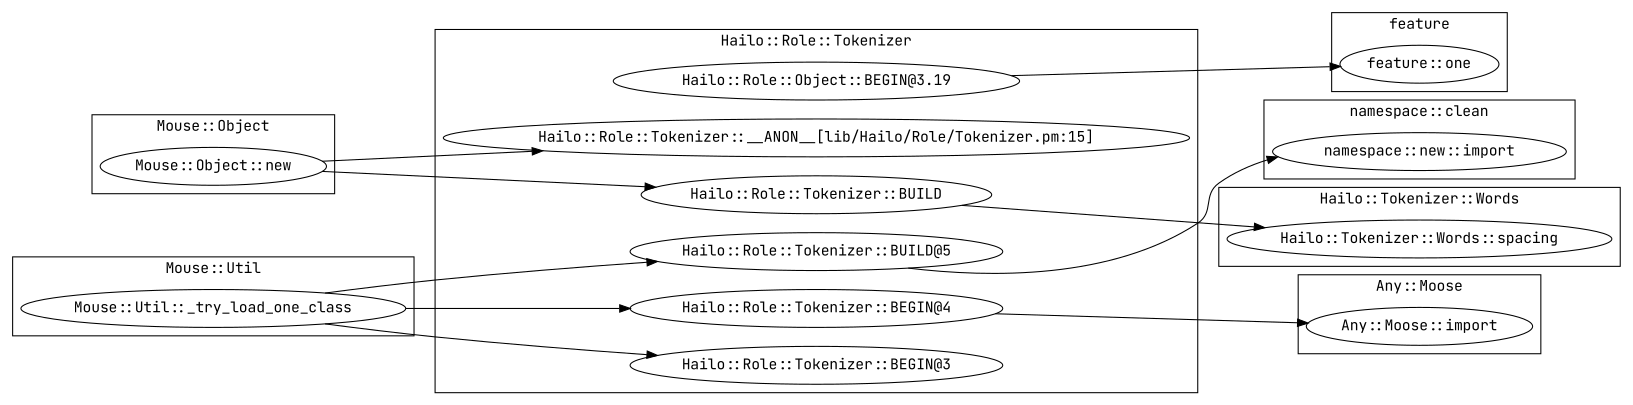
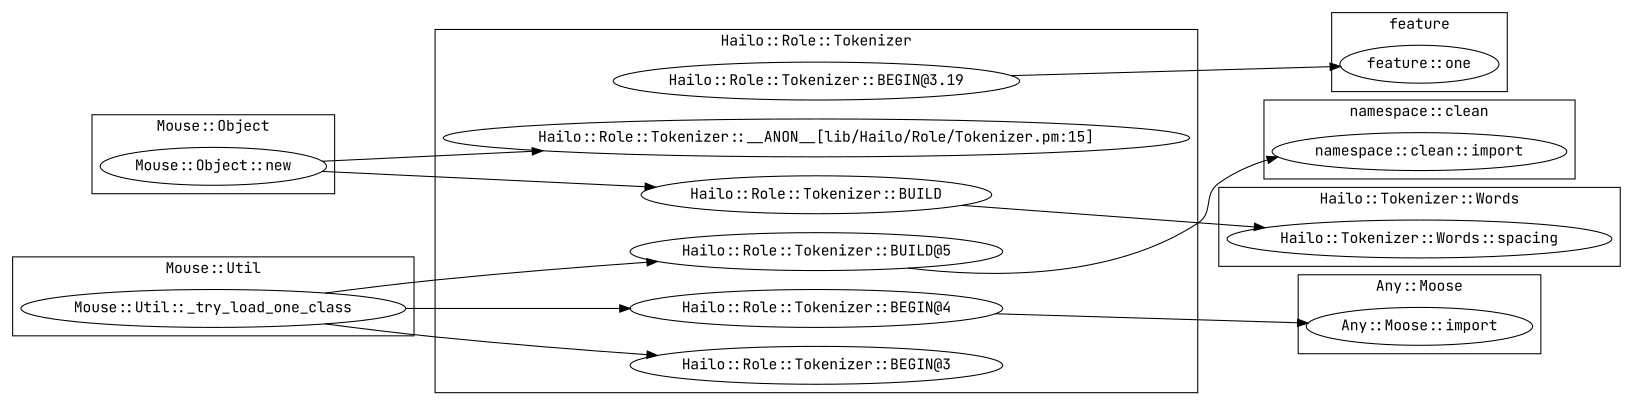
node "Hailo::Role::Object::BEGIN@3.19": label "Hailo::Role::Object::BEGIN@3.19" -> "Hailo::Role::Tokenizer::BEGIN@3.19"
node "namespace::new::import": label "namespace::new::import" -> "namespace::clean::import"
